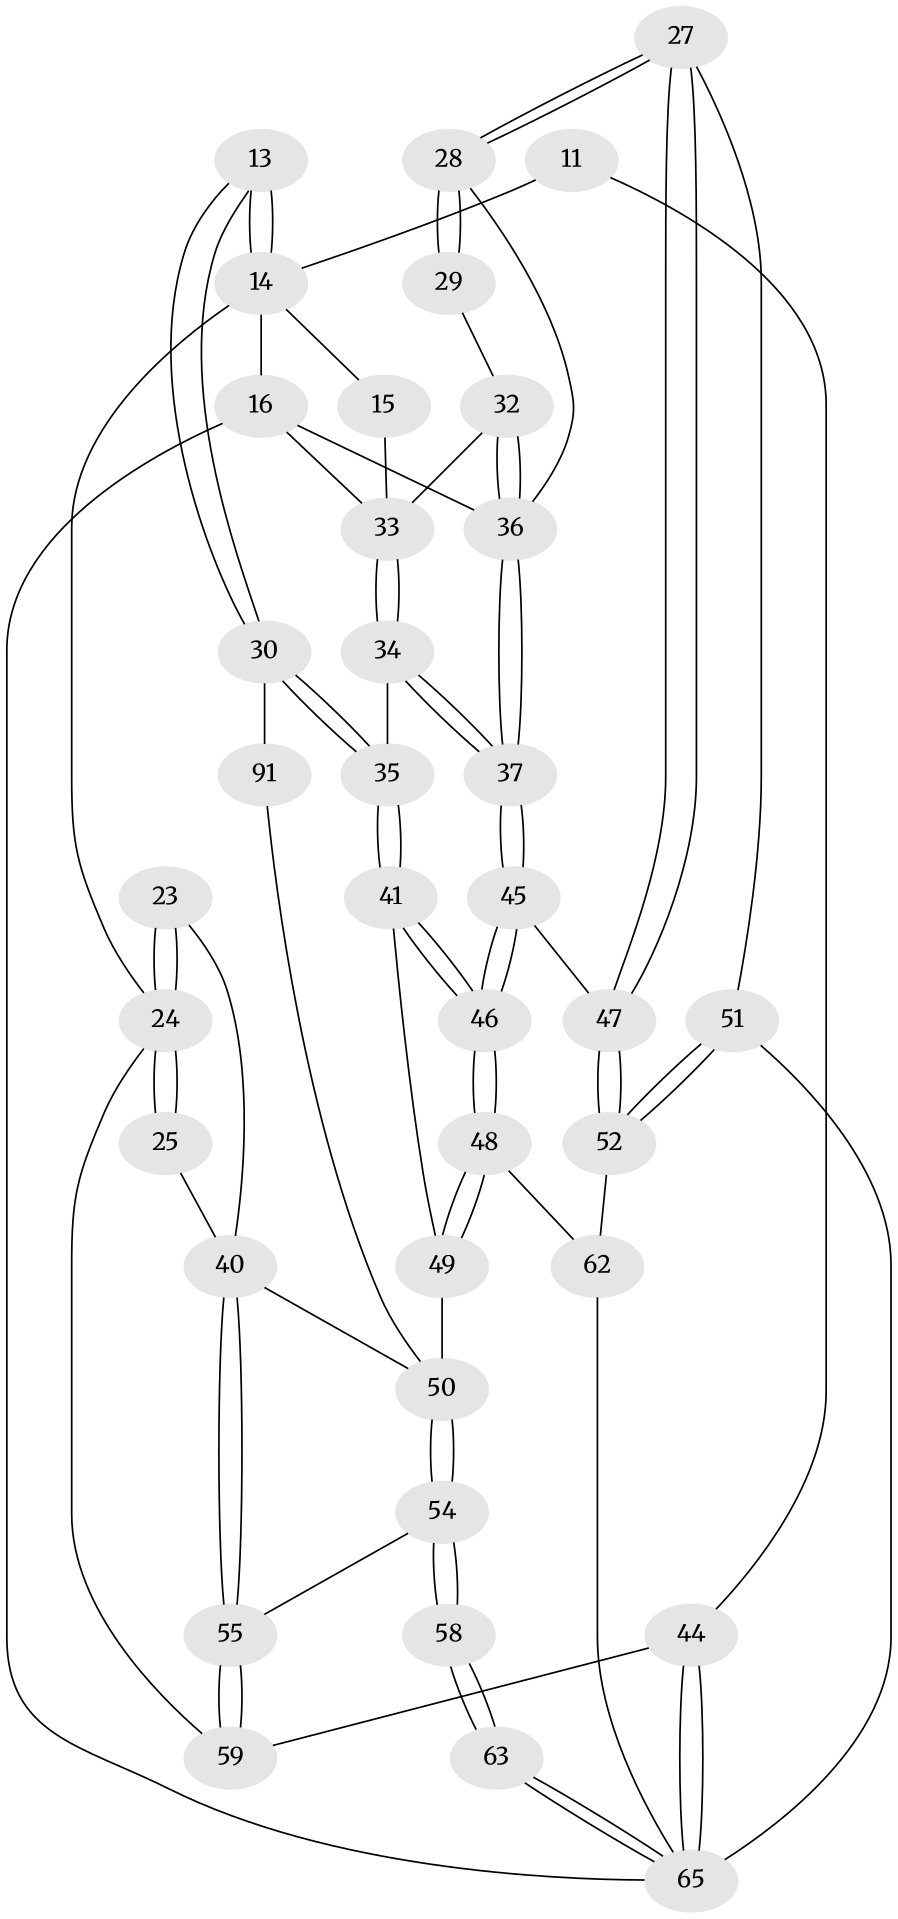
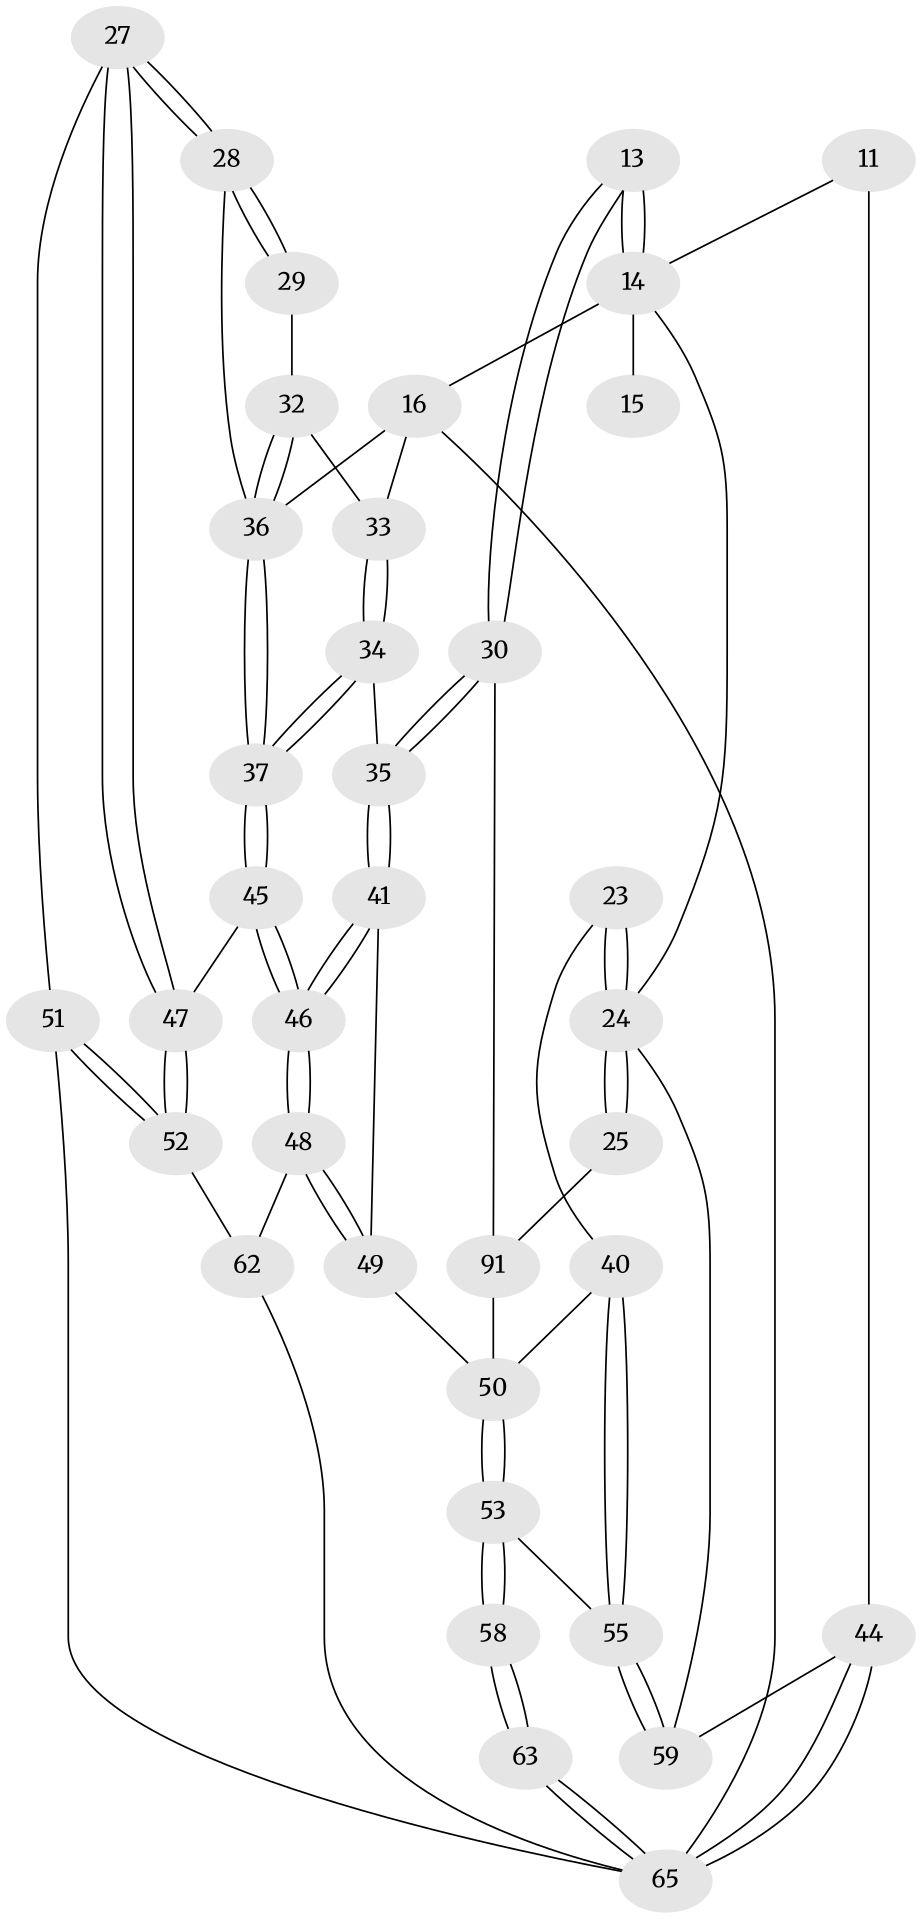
edge "15" -- "33": removed
edge "25" -- "40": now "25" -- "91"
node "54": label "54" -> "53"
